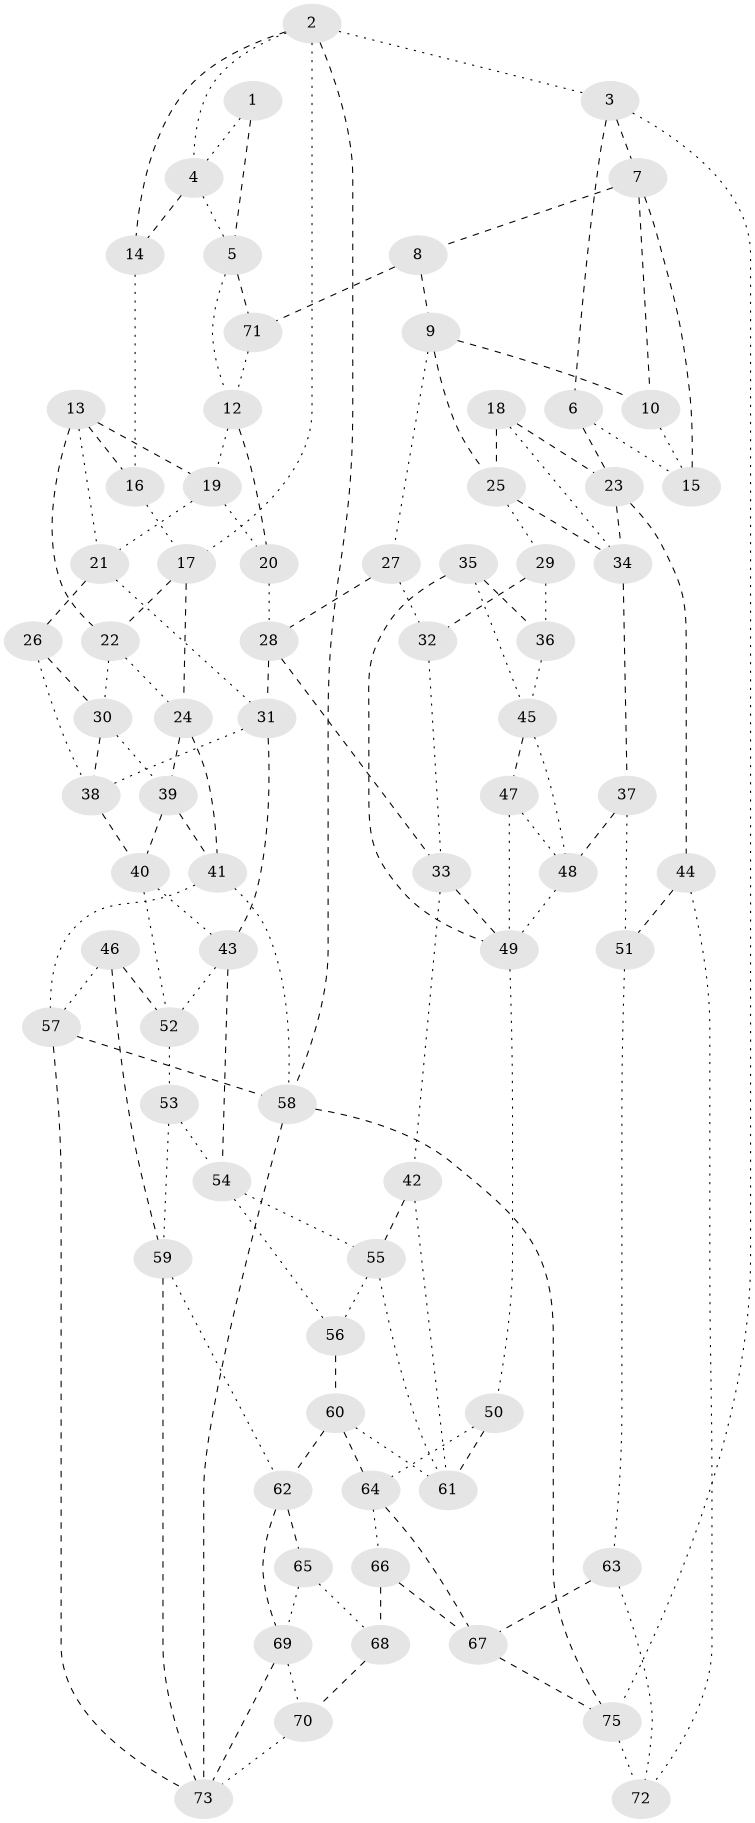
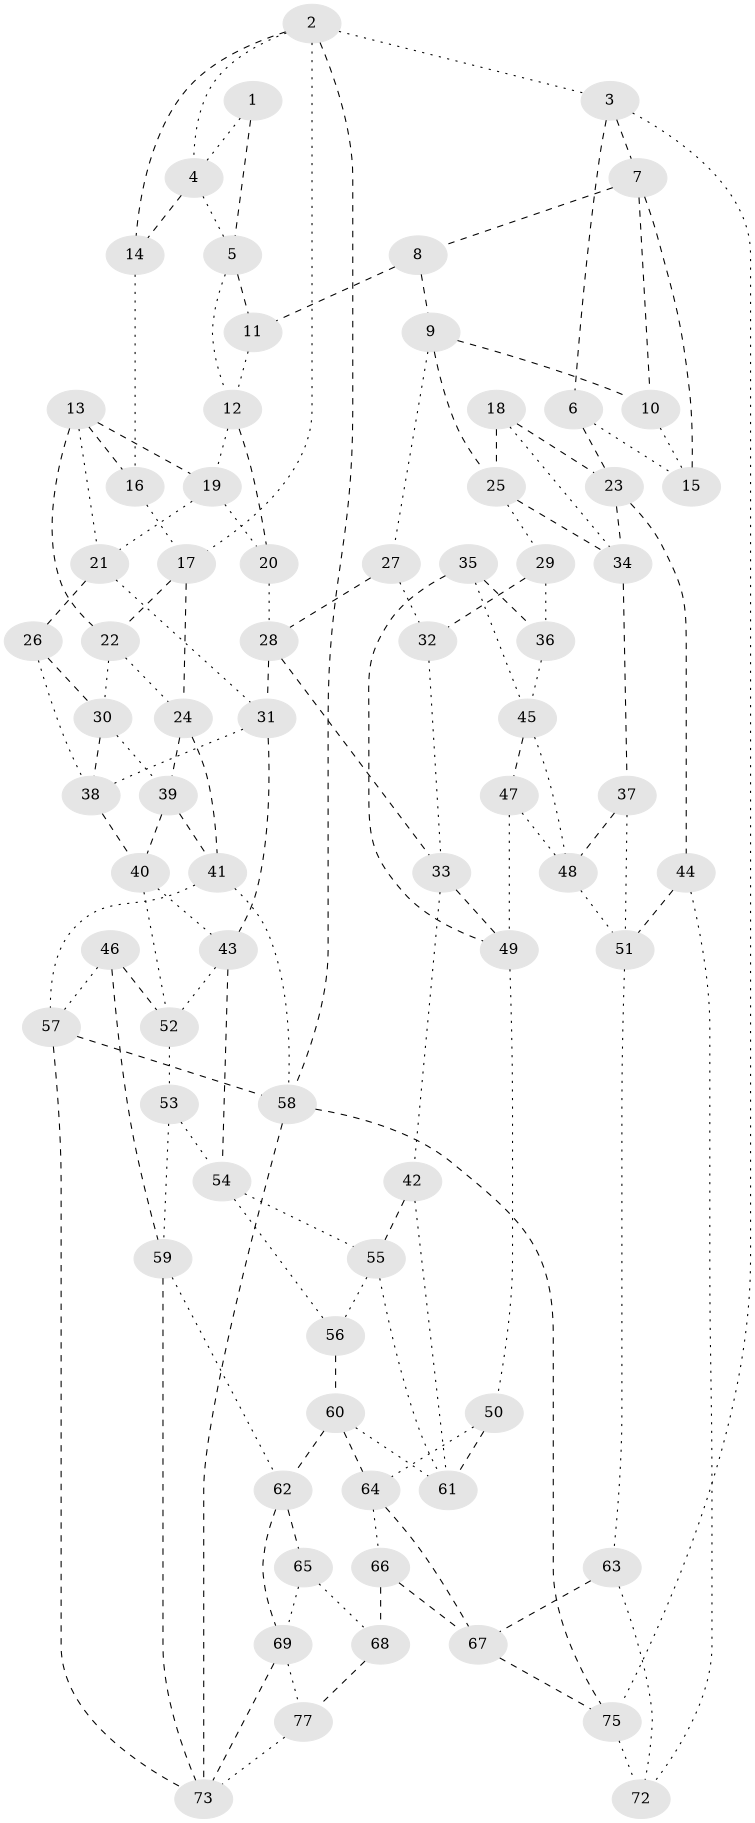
node "71": label "71" -> "11"
edge "48" -- "49": now "48" -- "51"
node "70": label "70" -> "77"
